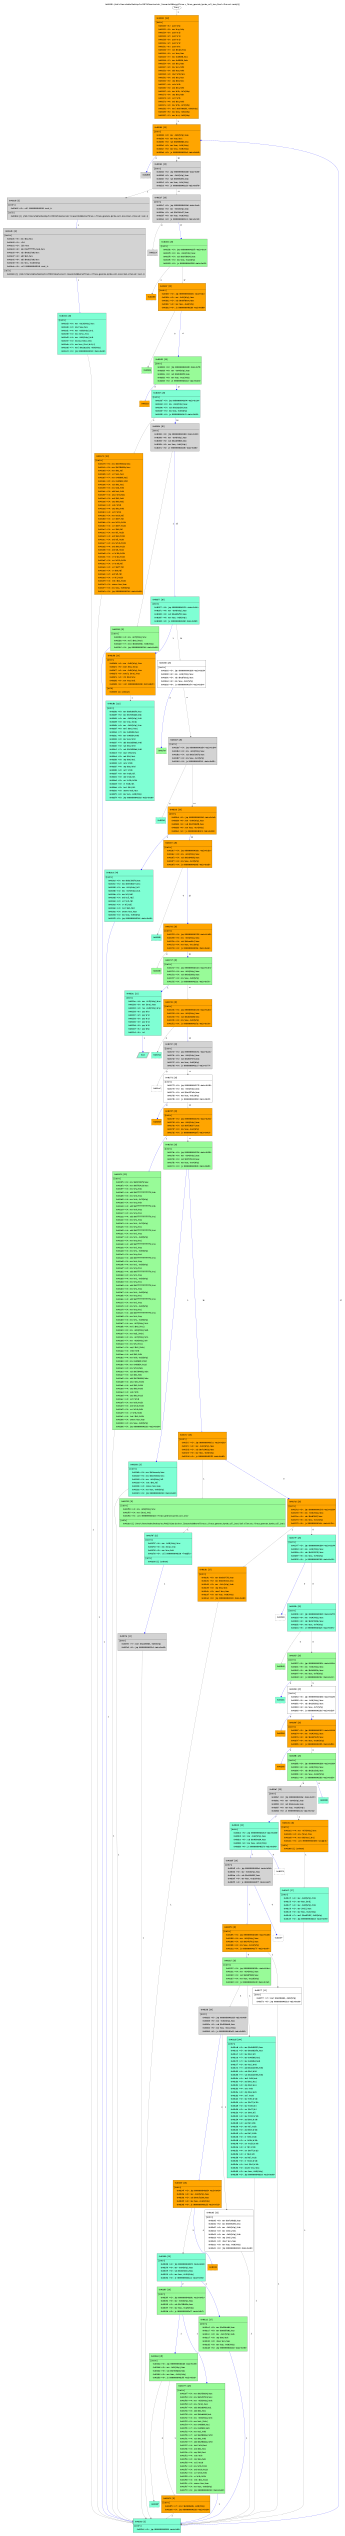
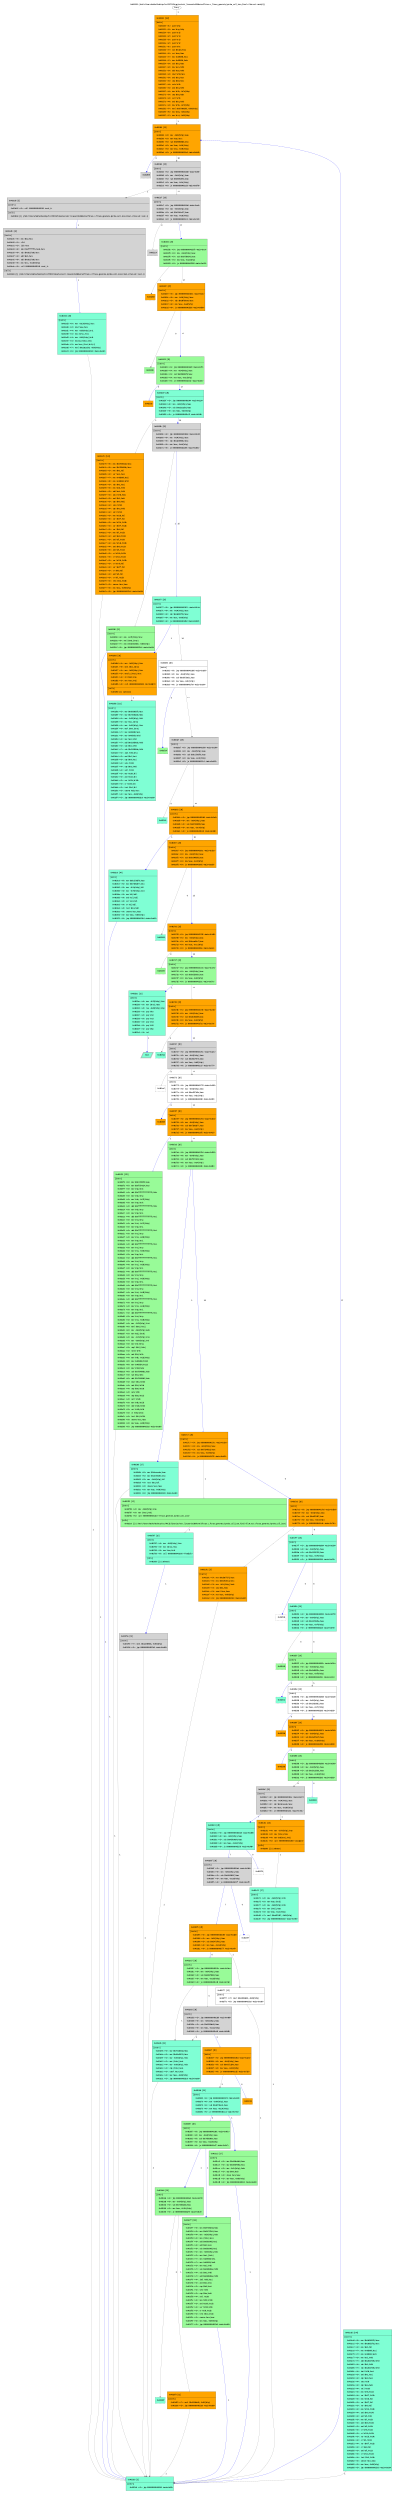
edge "0x401917 [28]" -> "0x401cdd [144]": now "0x401917 [28]" -> "0x401e05 [33]"
node "0x401e05 [33]": fillcolor white -> aquamarine
